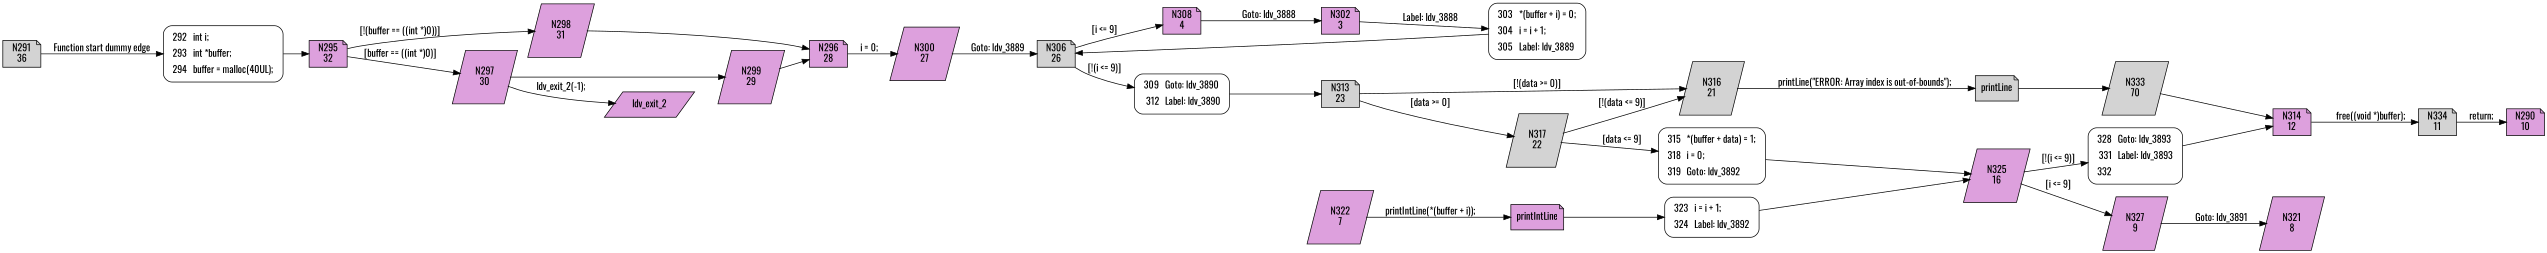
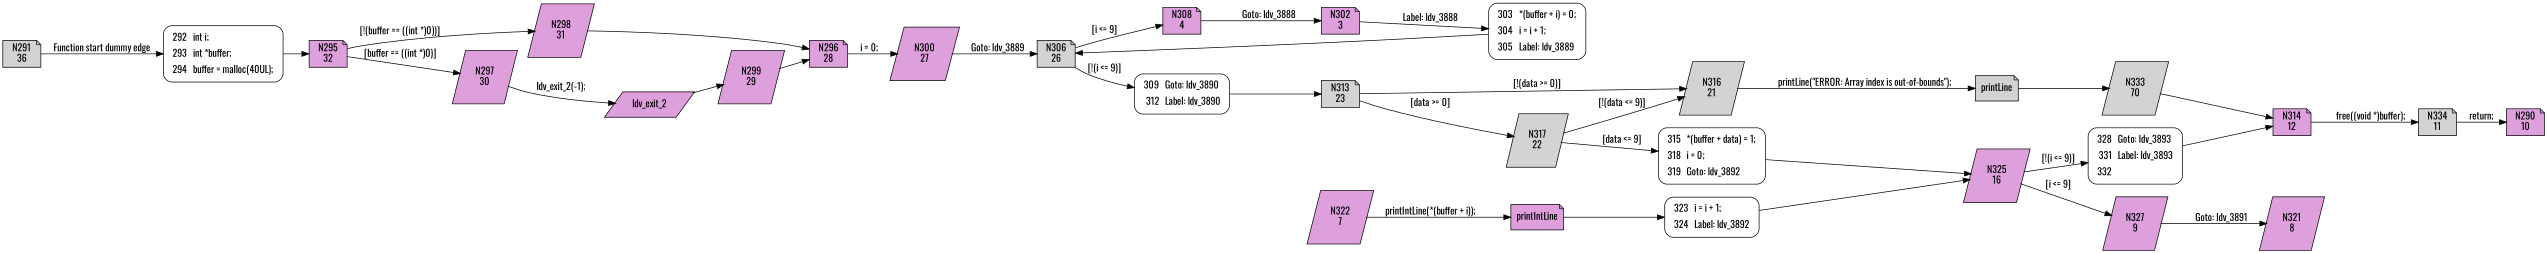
edge "N297 30" -> "N299 29": now "ldv_exit_2" -> "N299 29"
